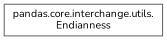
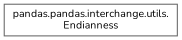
node "pandas.core.interchange.utils. Endianness": label "pandas.core.interchange.utils. Endianness" -> "pandas.pandas.interchange.utils. Endianness"
